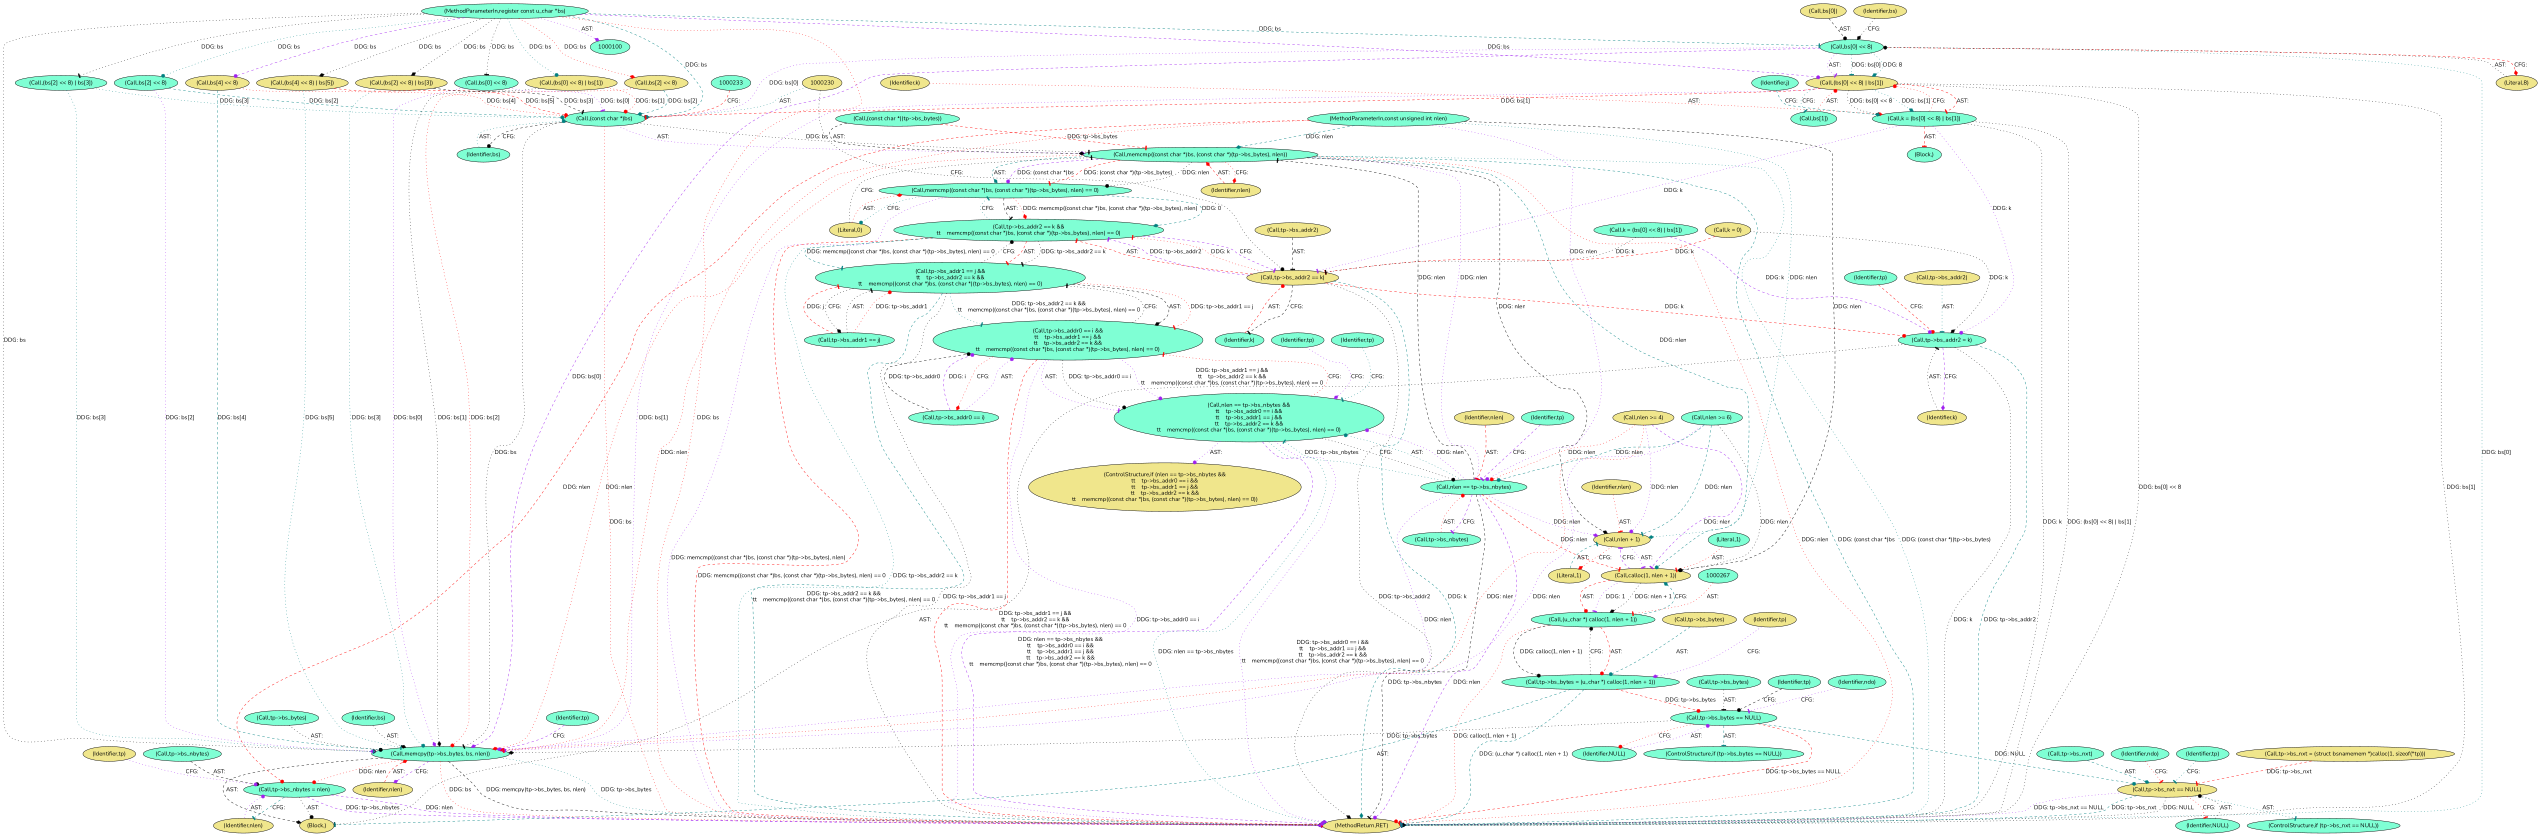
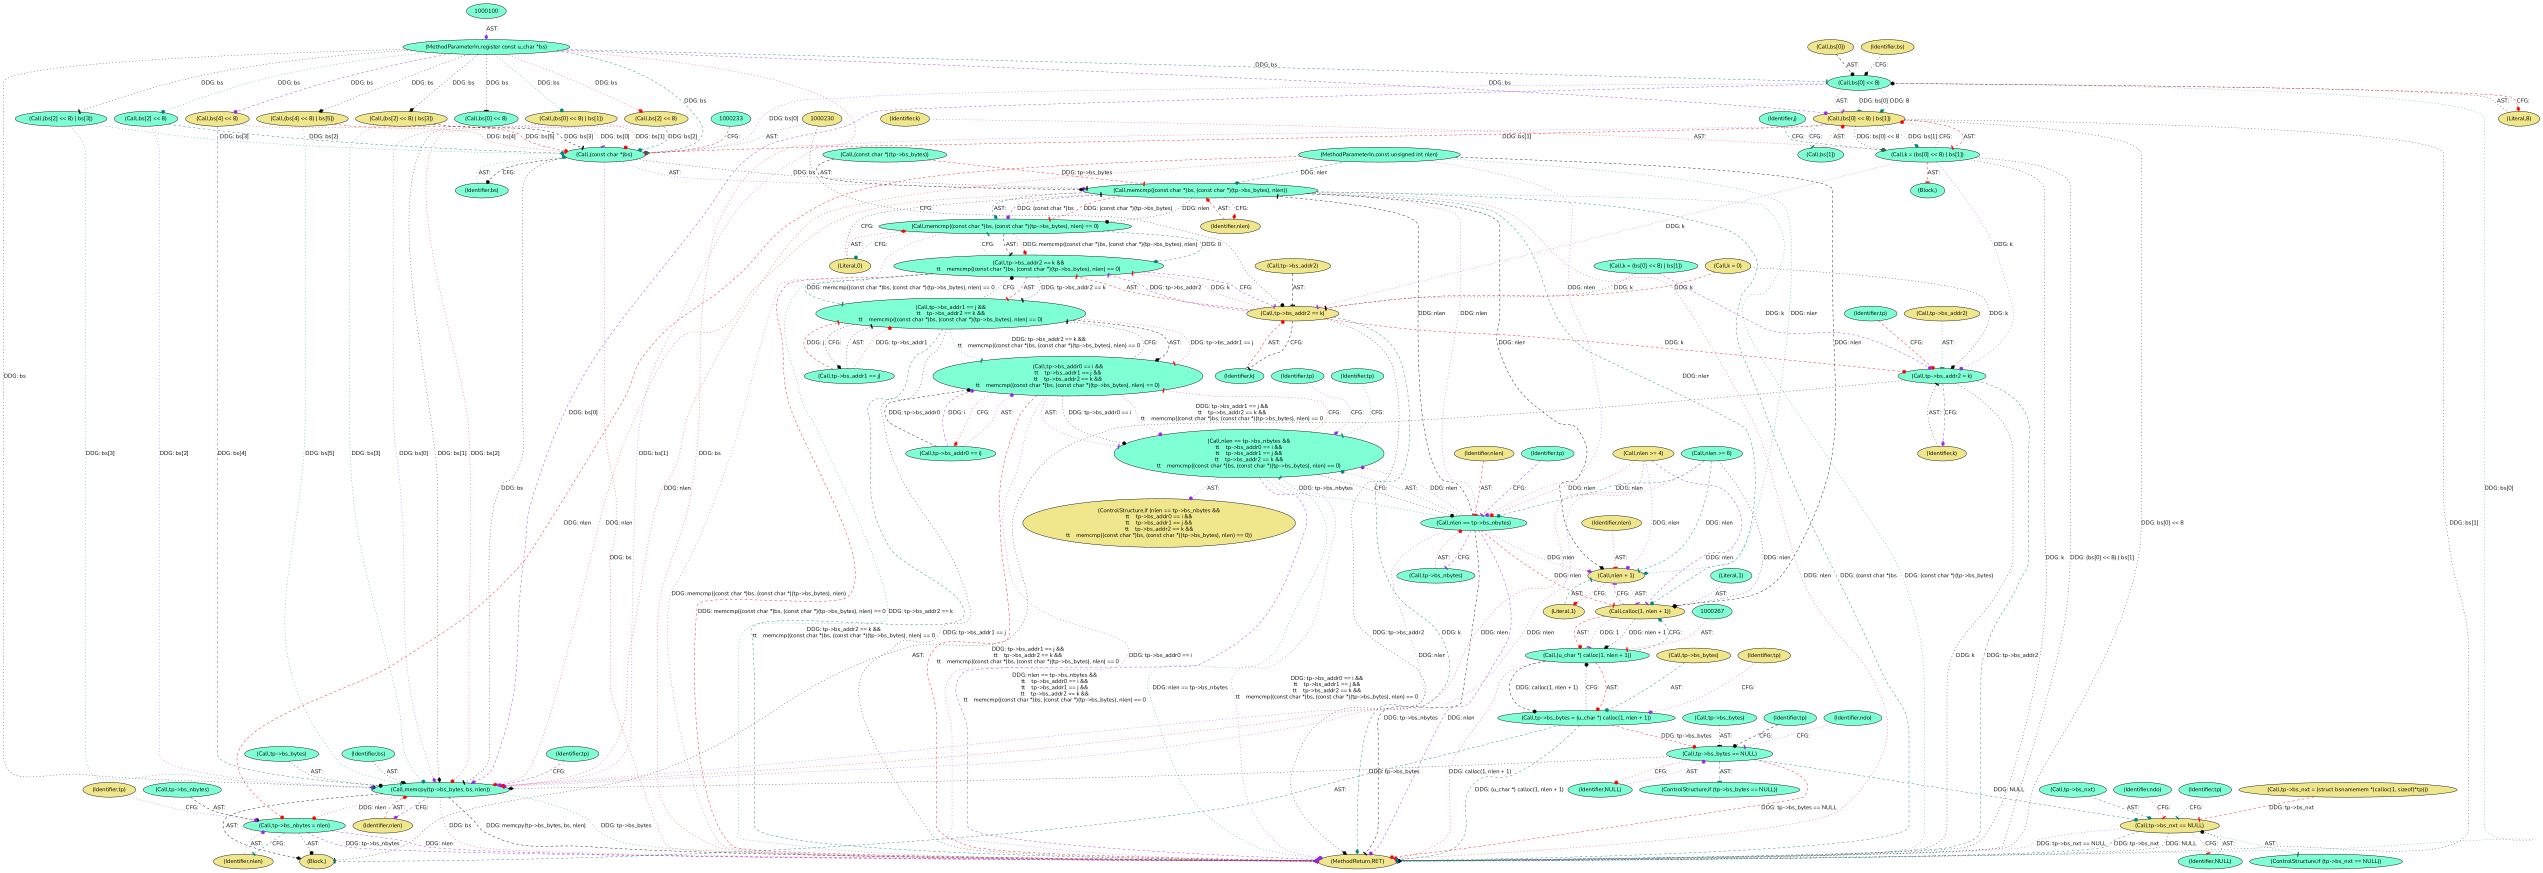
edge "(MethodParameterIn,register const u_char *bs)" -> "1000100": reversed
